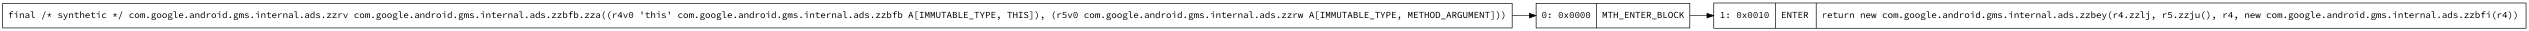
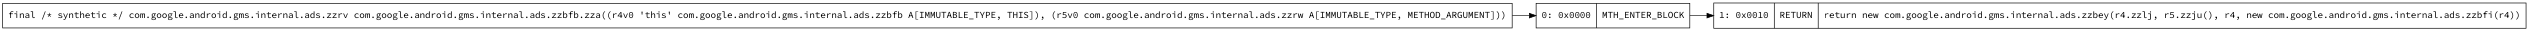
node "1: 0x0010": text "ENTER" -> "RETURN"
